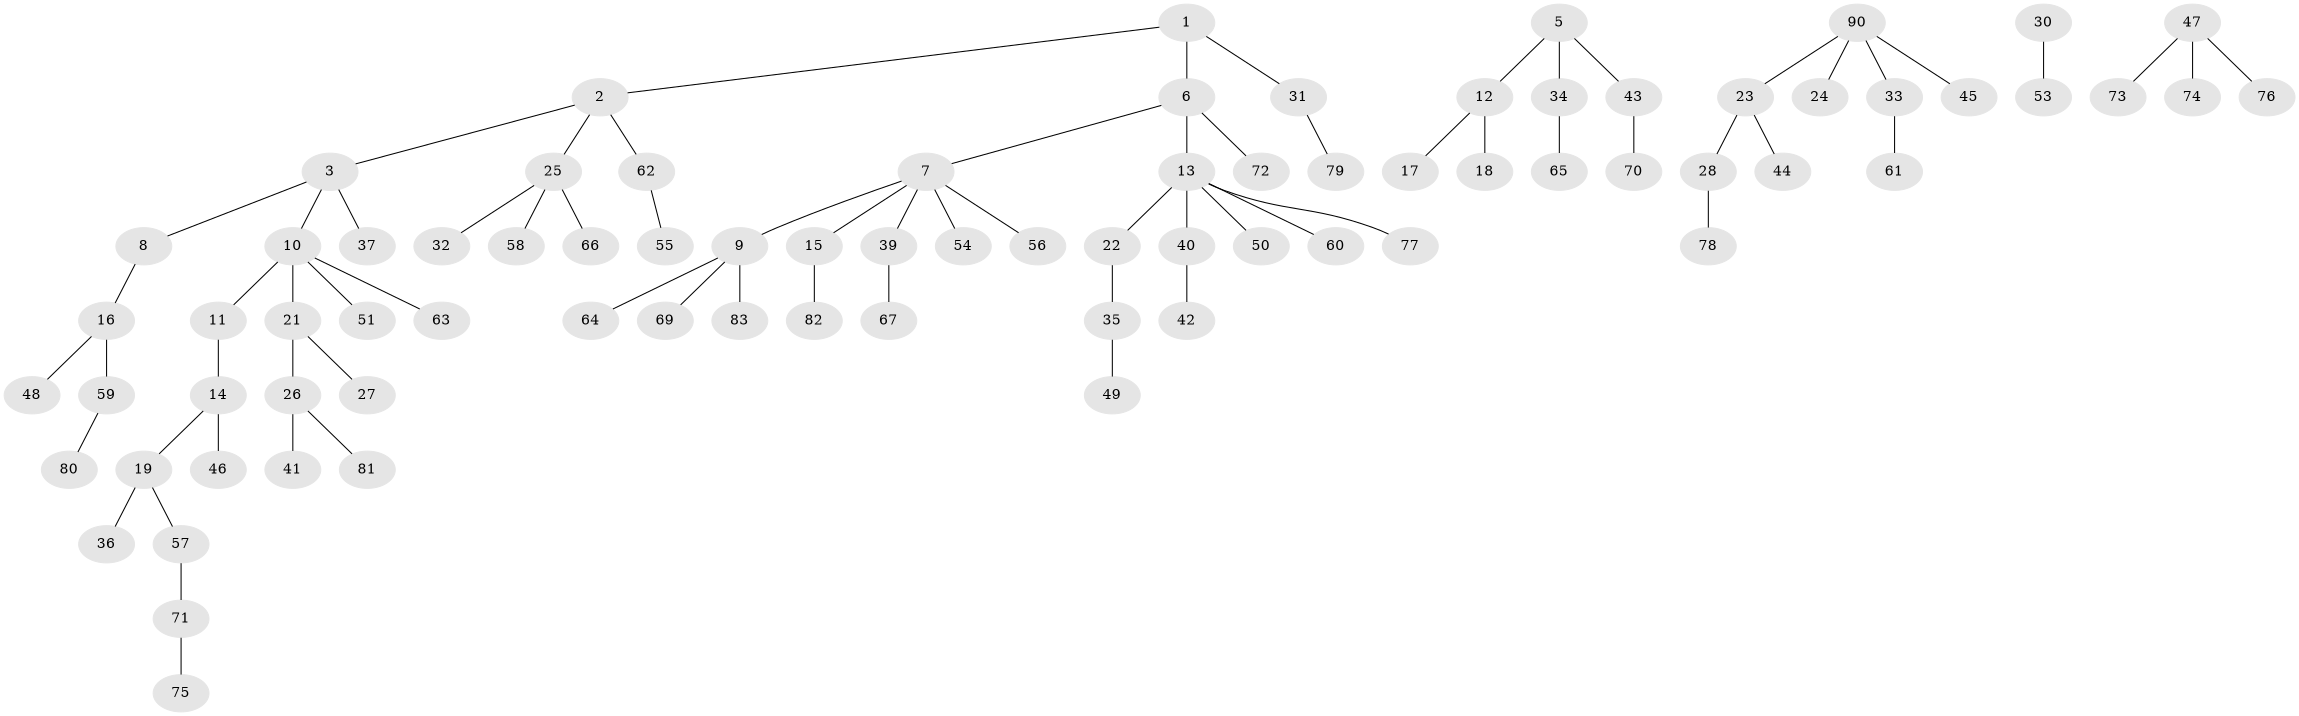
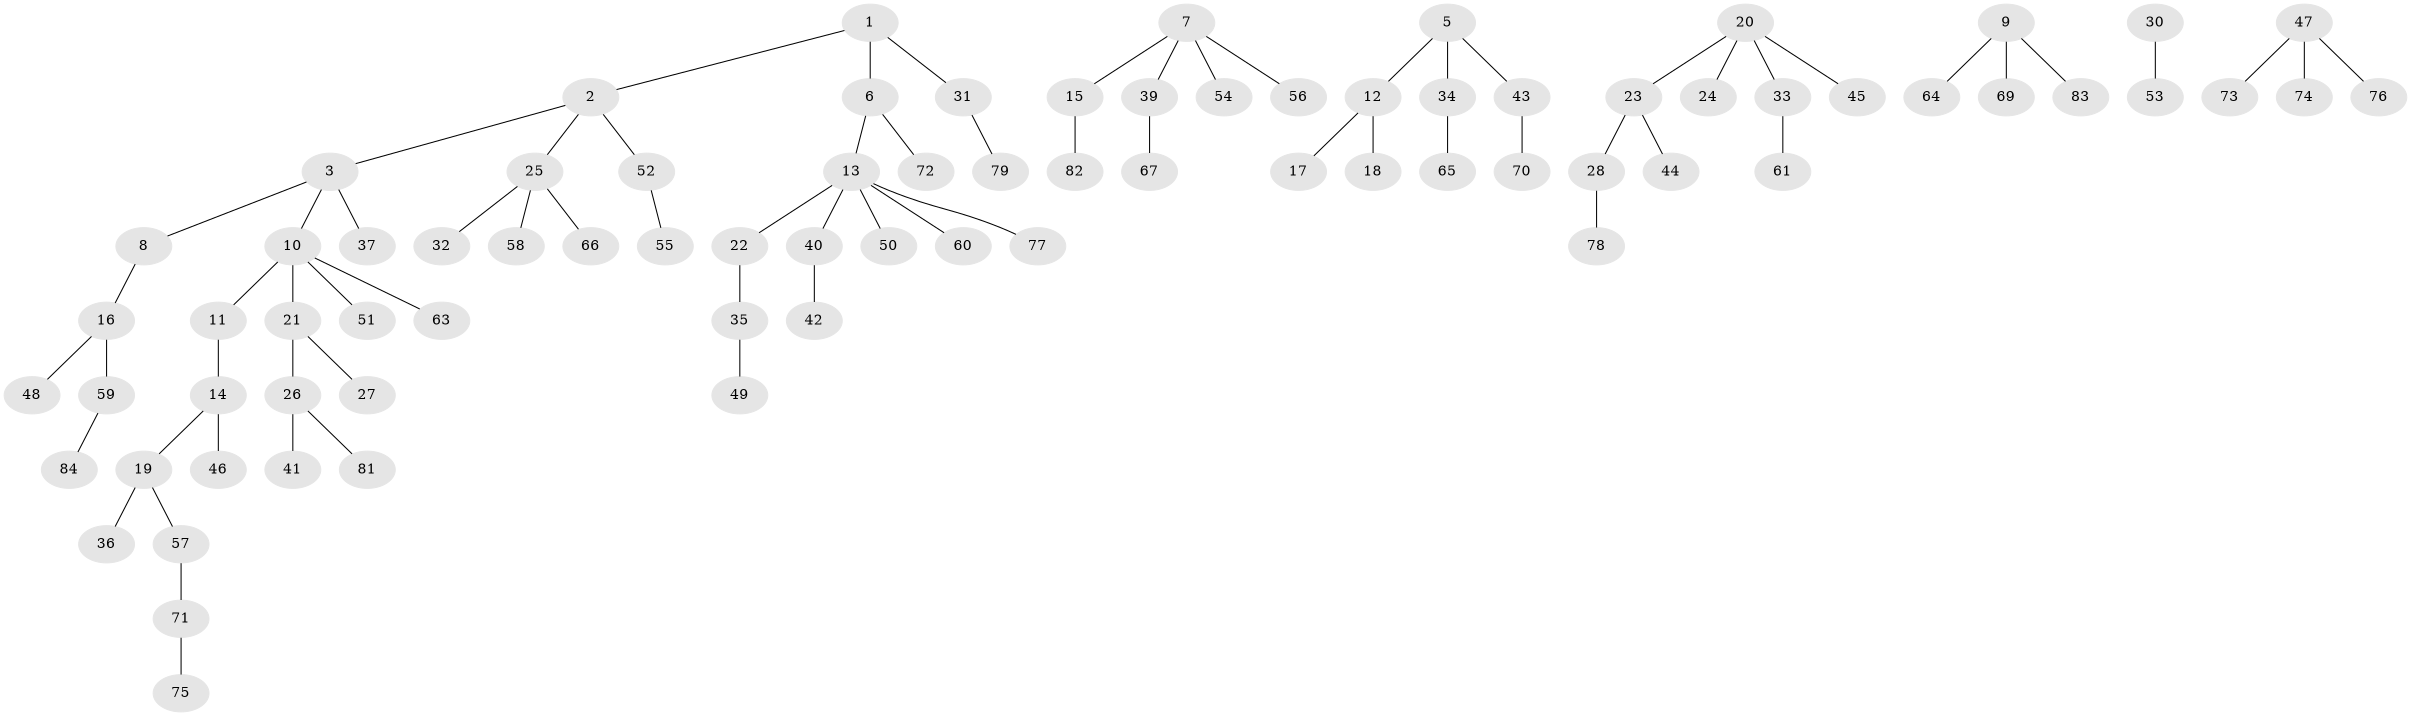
node "90": label "90" -> "20"
edge "6" -- "7": removed
node "62": label "62" -> "52"
edge "7" -- "9": removed
node "80": label "80" -> "84"
